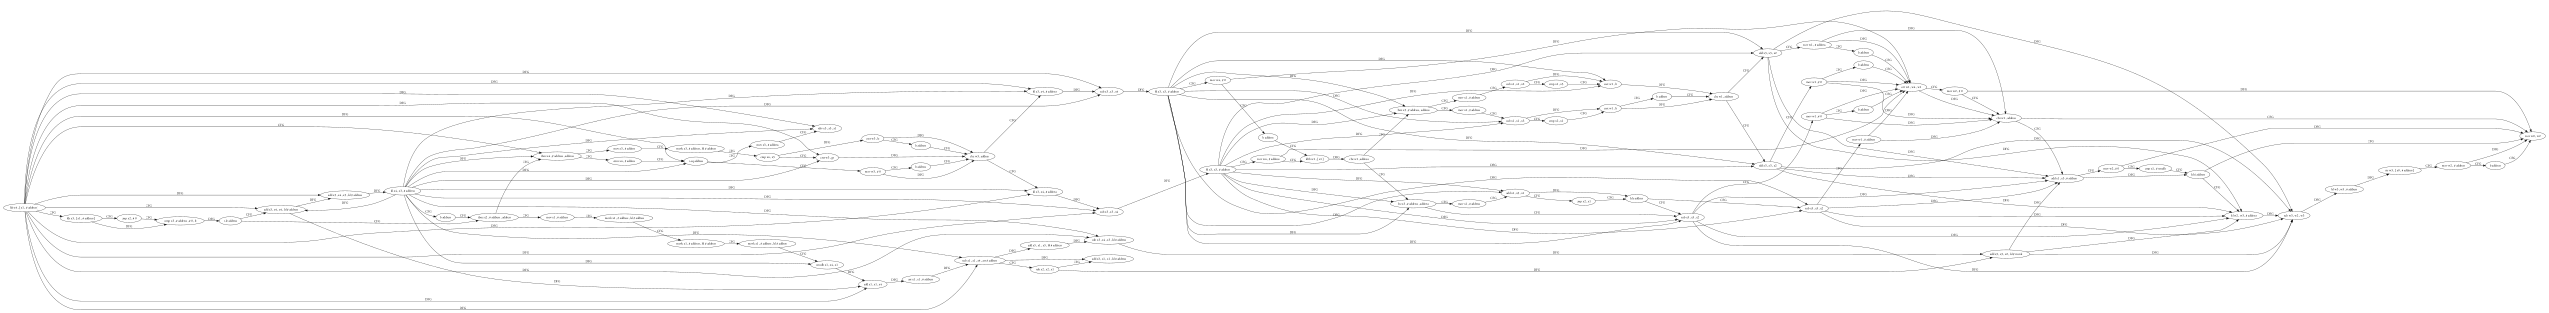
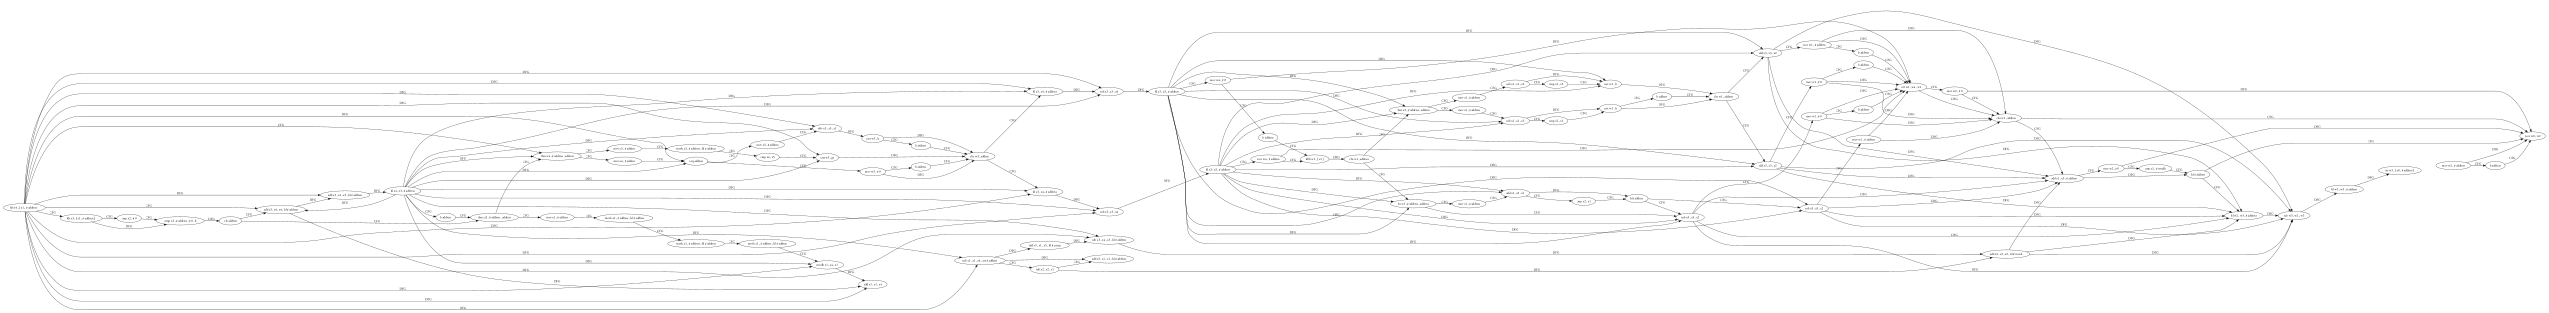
edge "cmp x4 , x3" -> "cset w3 , le": now "sdiv x3 , x3 , x1" -> "cset w3 , le"
edge "str w3 , [ x0 , # address ]" -> "mov w2 , # address": removed, label "CFG"
node "add x3 , x1 , x3 , lsl # address": label "add x3 , x1 , x3 , lsl # address" -> "add x3 , x1 , x3 , lsl # ccmp"
node "asr x1 , x1 , # address": removed
edge "ldr x4 , [ x1 , # address ]" -> "smulh x1 , x4 , x1": added, label "DFG"
